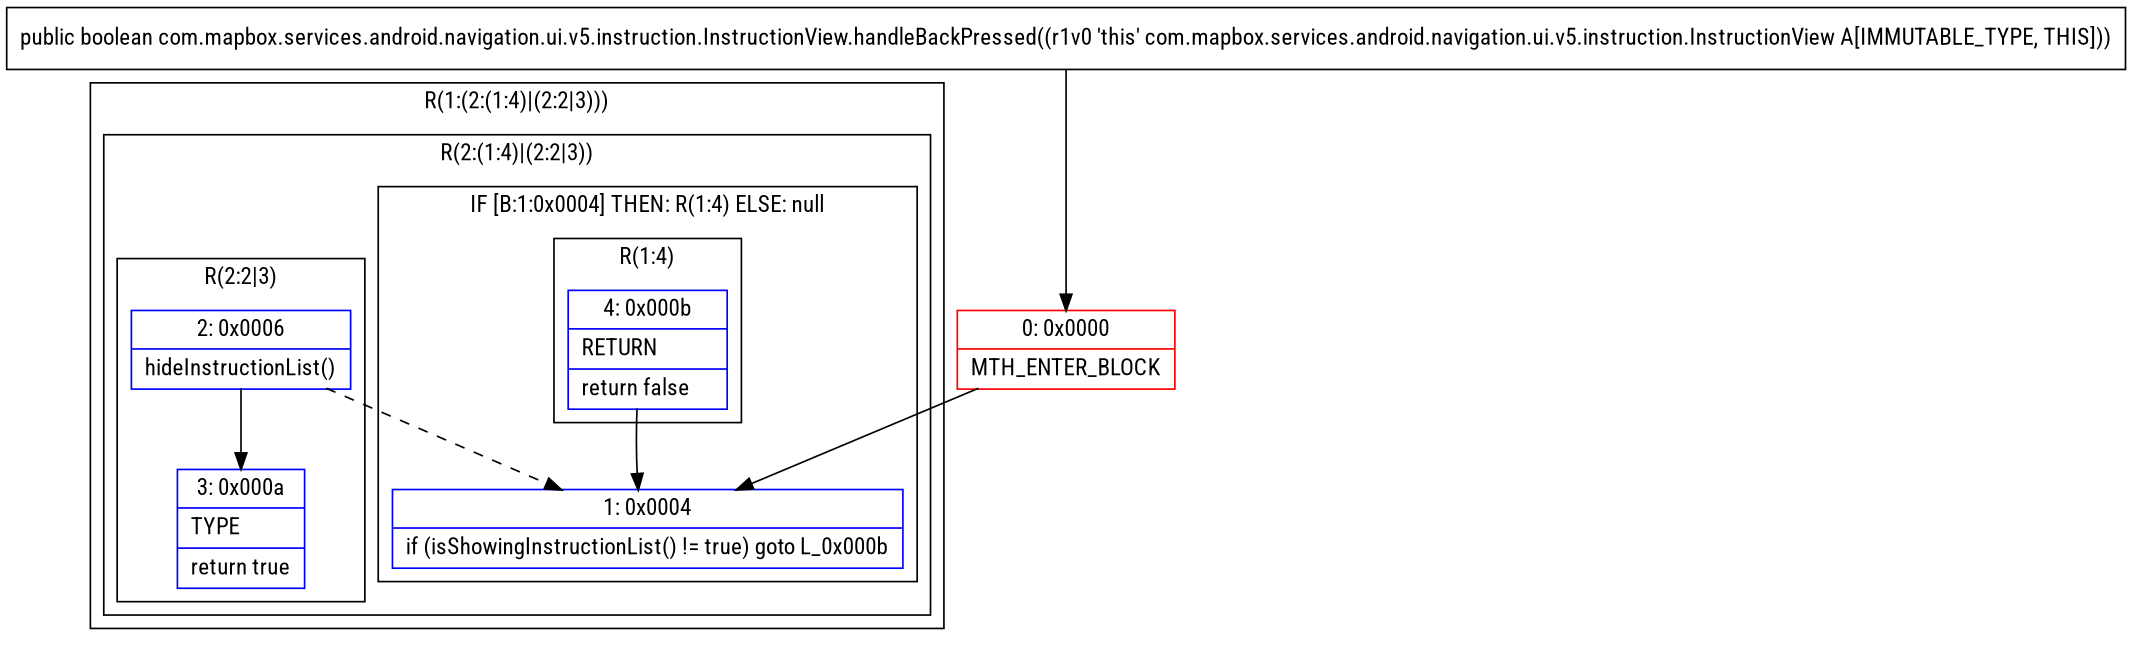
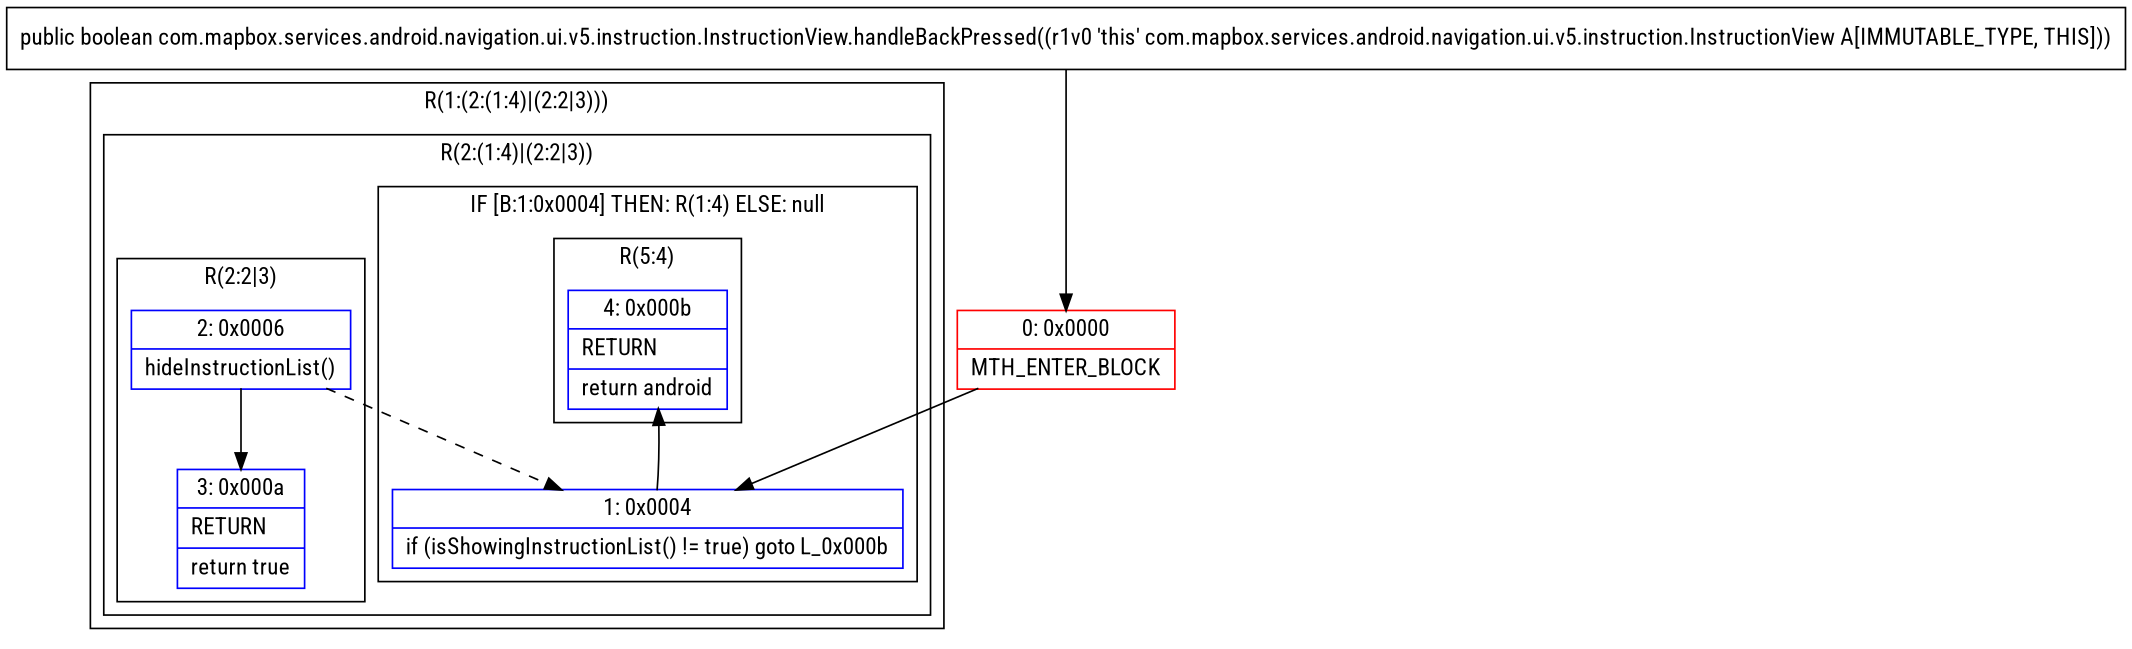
cluster "R(1:4)": label "R(1:4)" -> "R(5:4)"
node "4: 0x000b": text "return false" -> "return android"
edge "4: 0x000b" -> "1: 0x0004": reversed
node "3: 0x000a": text "TYPE" -> "RETURN"
